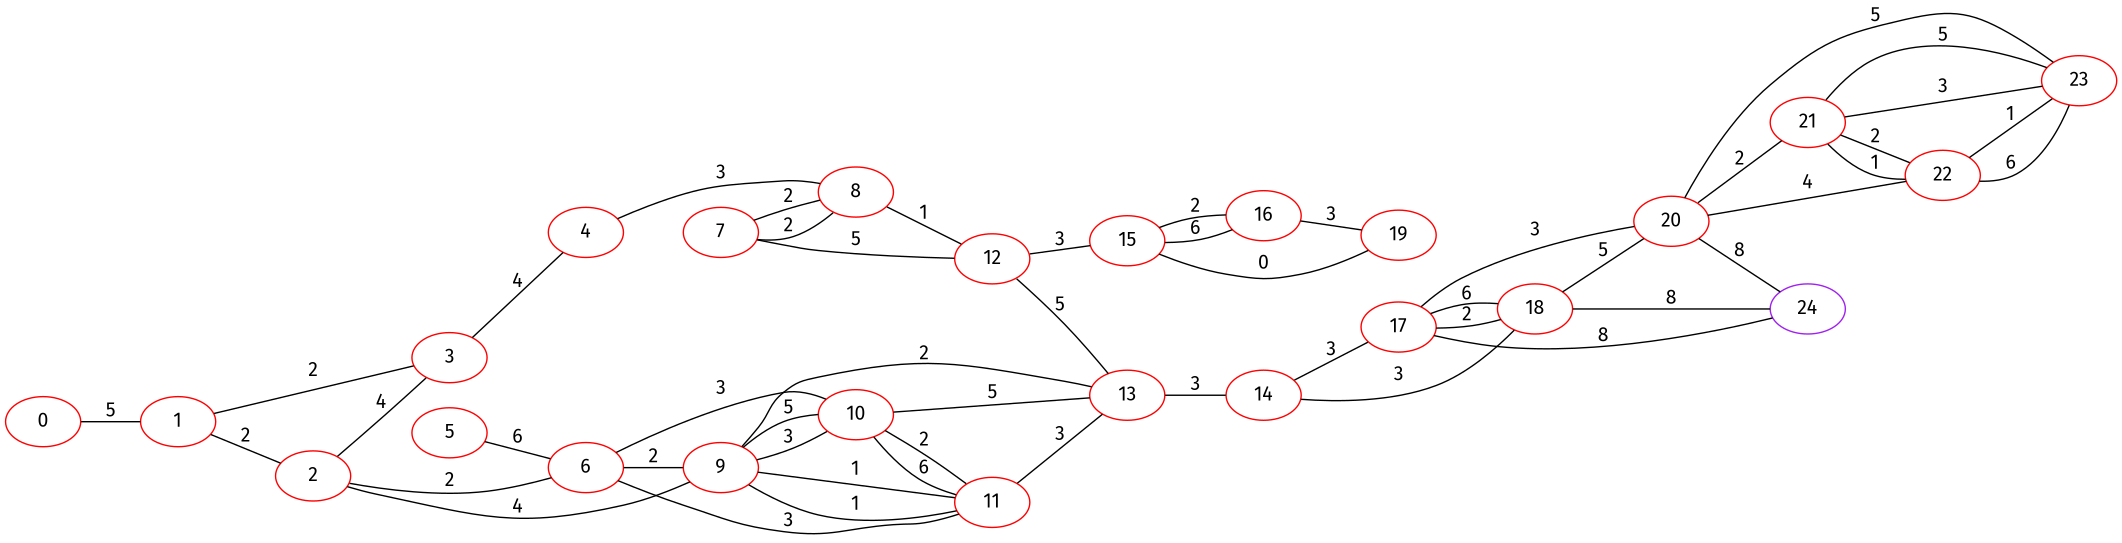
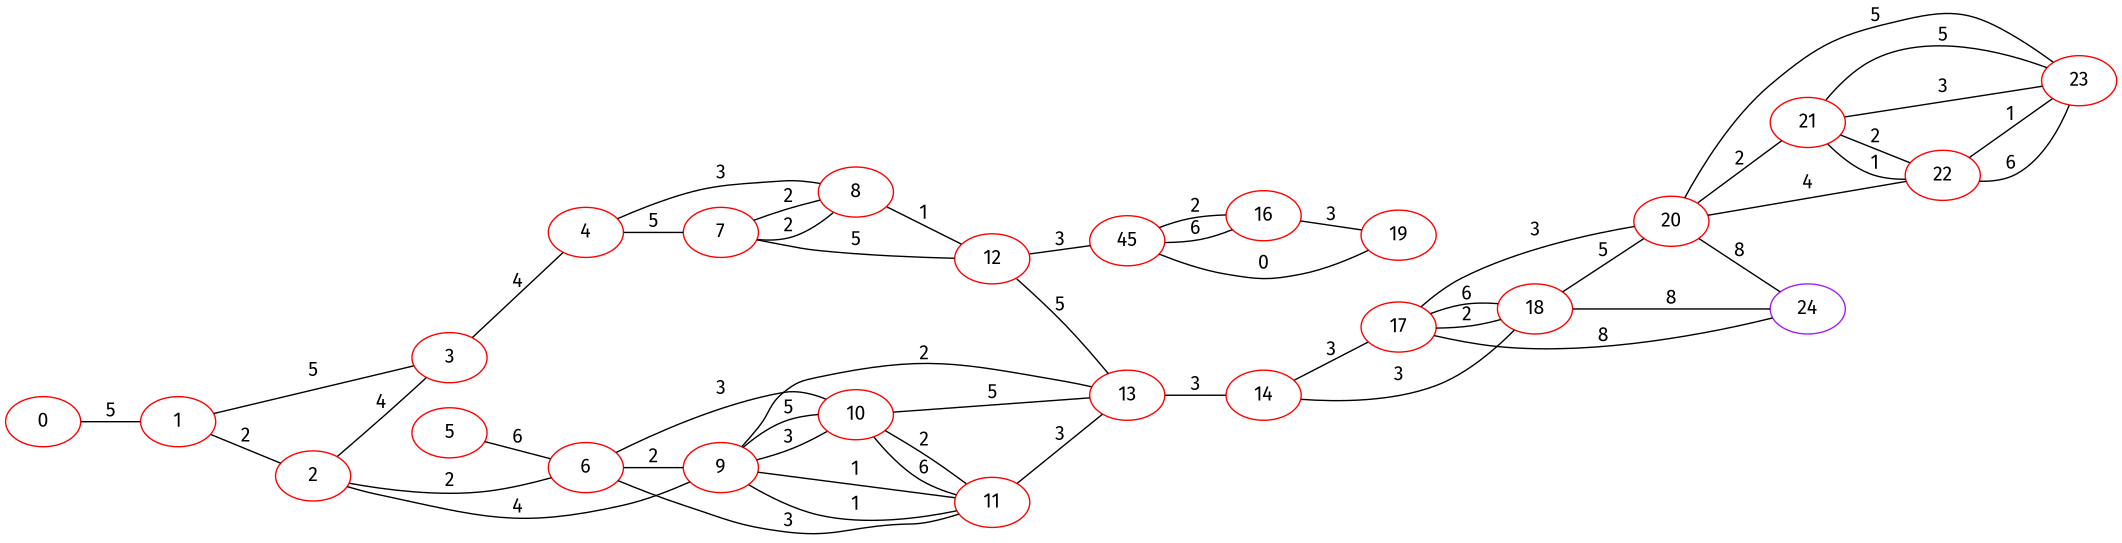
edge "4" -- "7": added, label "5"
node "15": label "15" -> "45"
edge "3" -- "1": label "2" -> "5"
